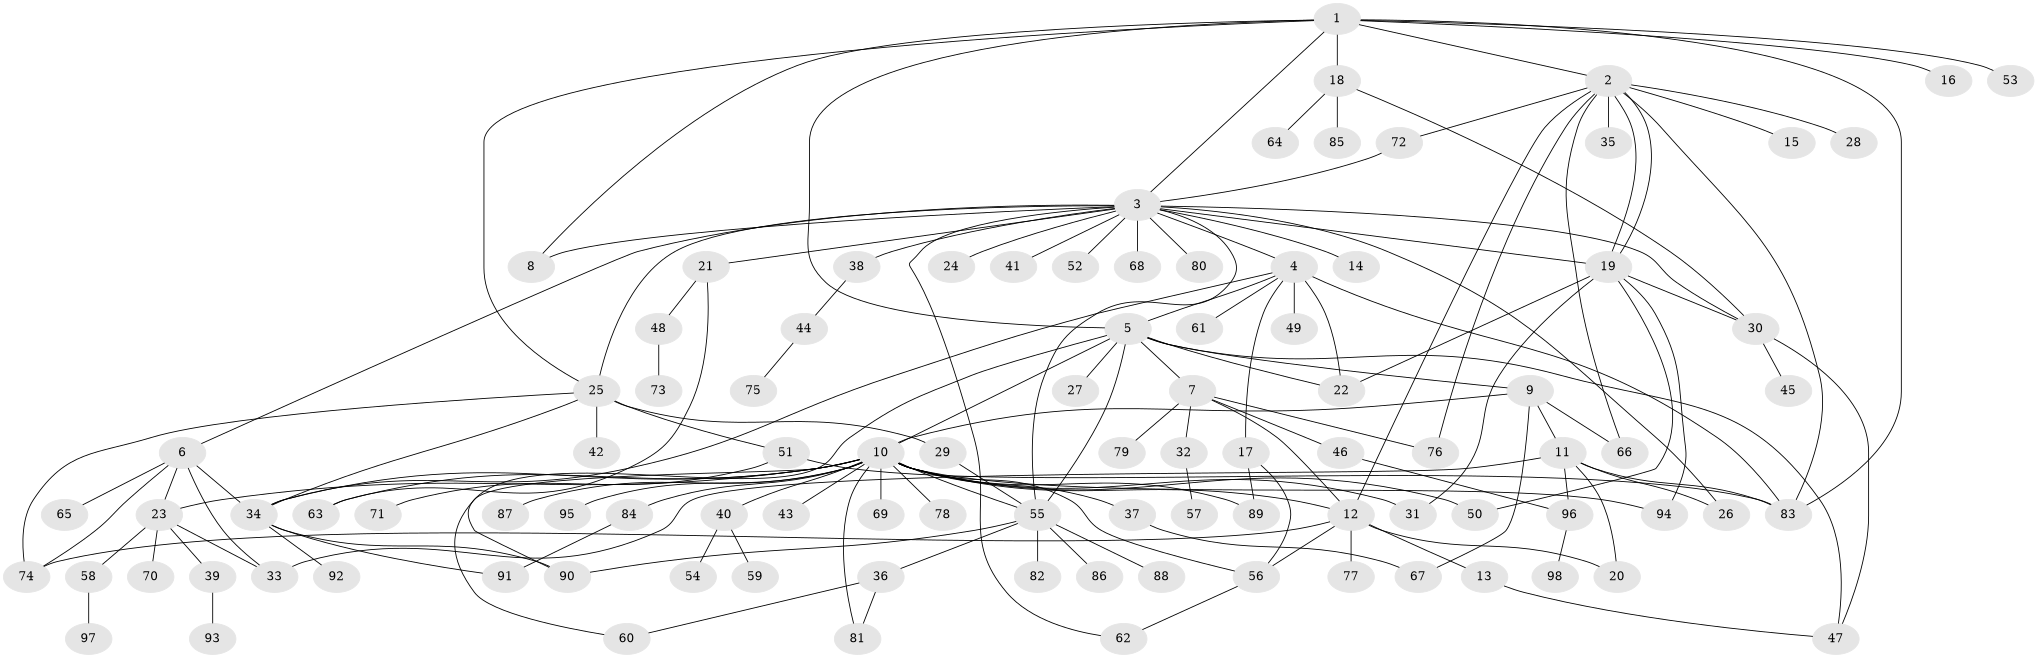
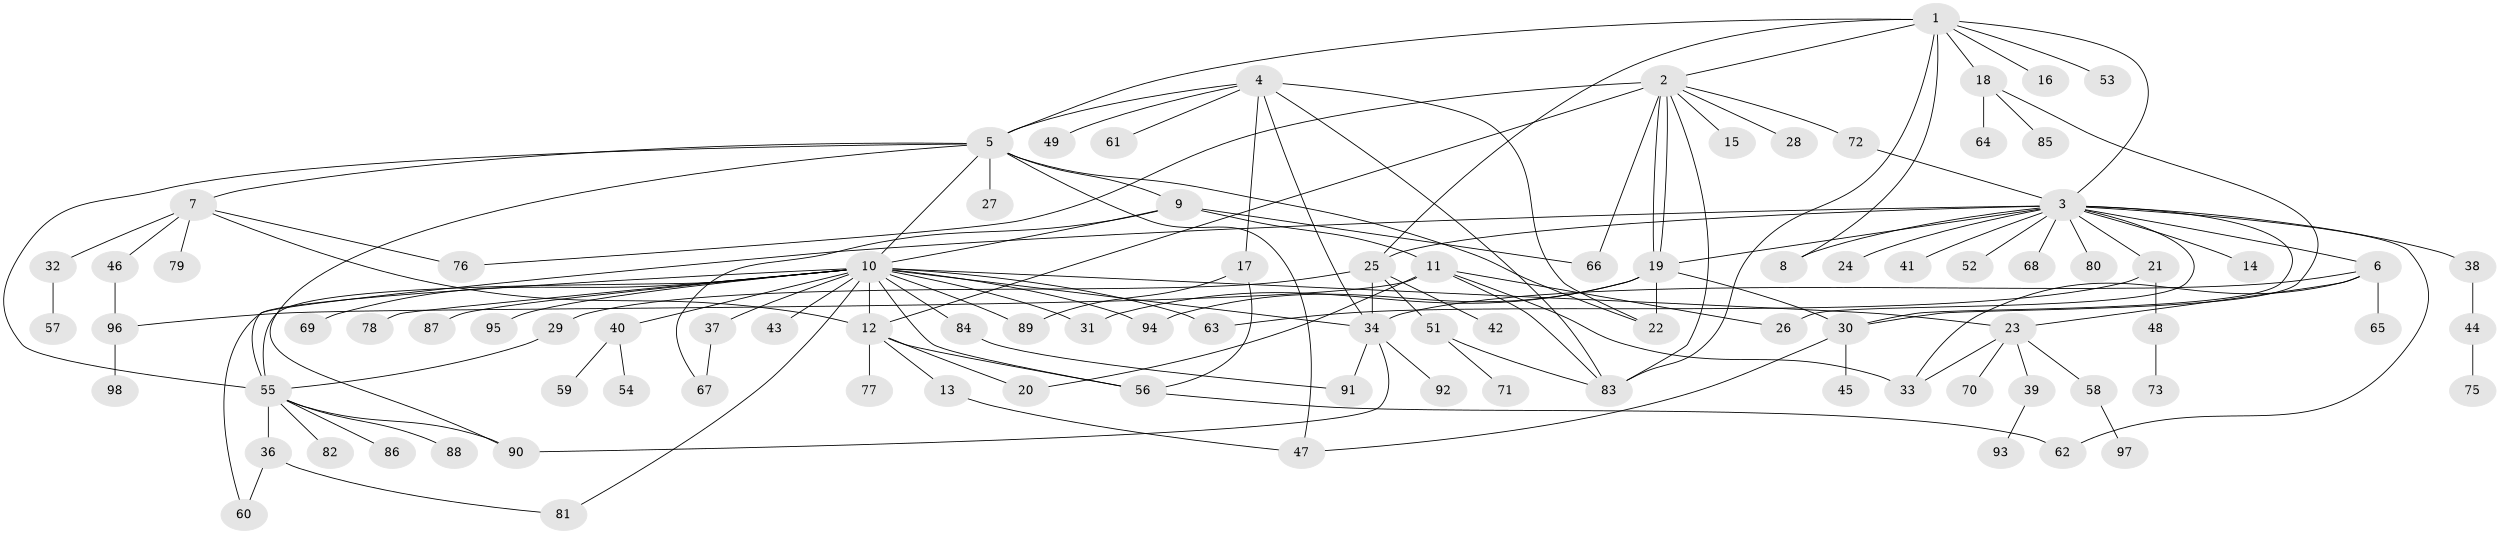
node "35": removed
edge "3" -- "4": removed
node "50": removed
node "74": removed
